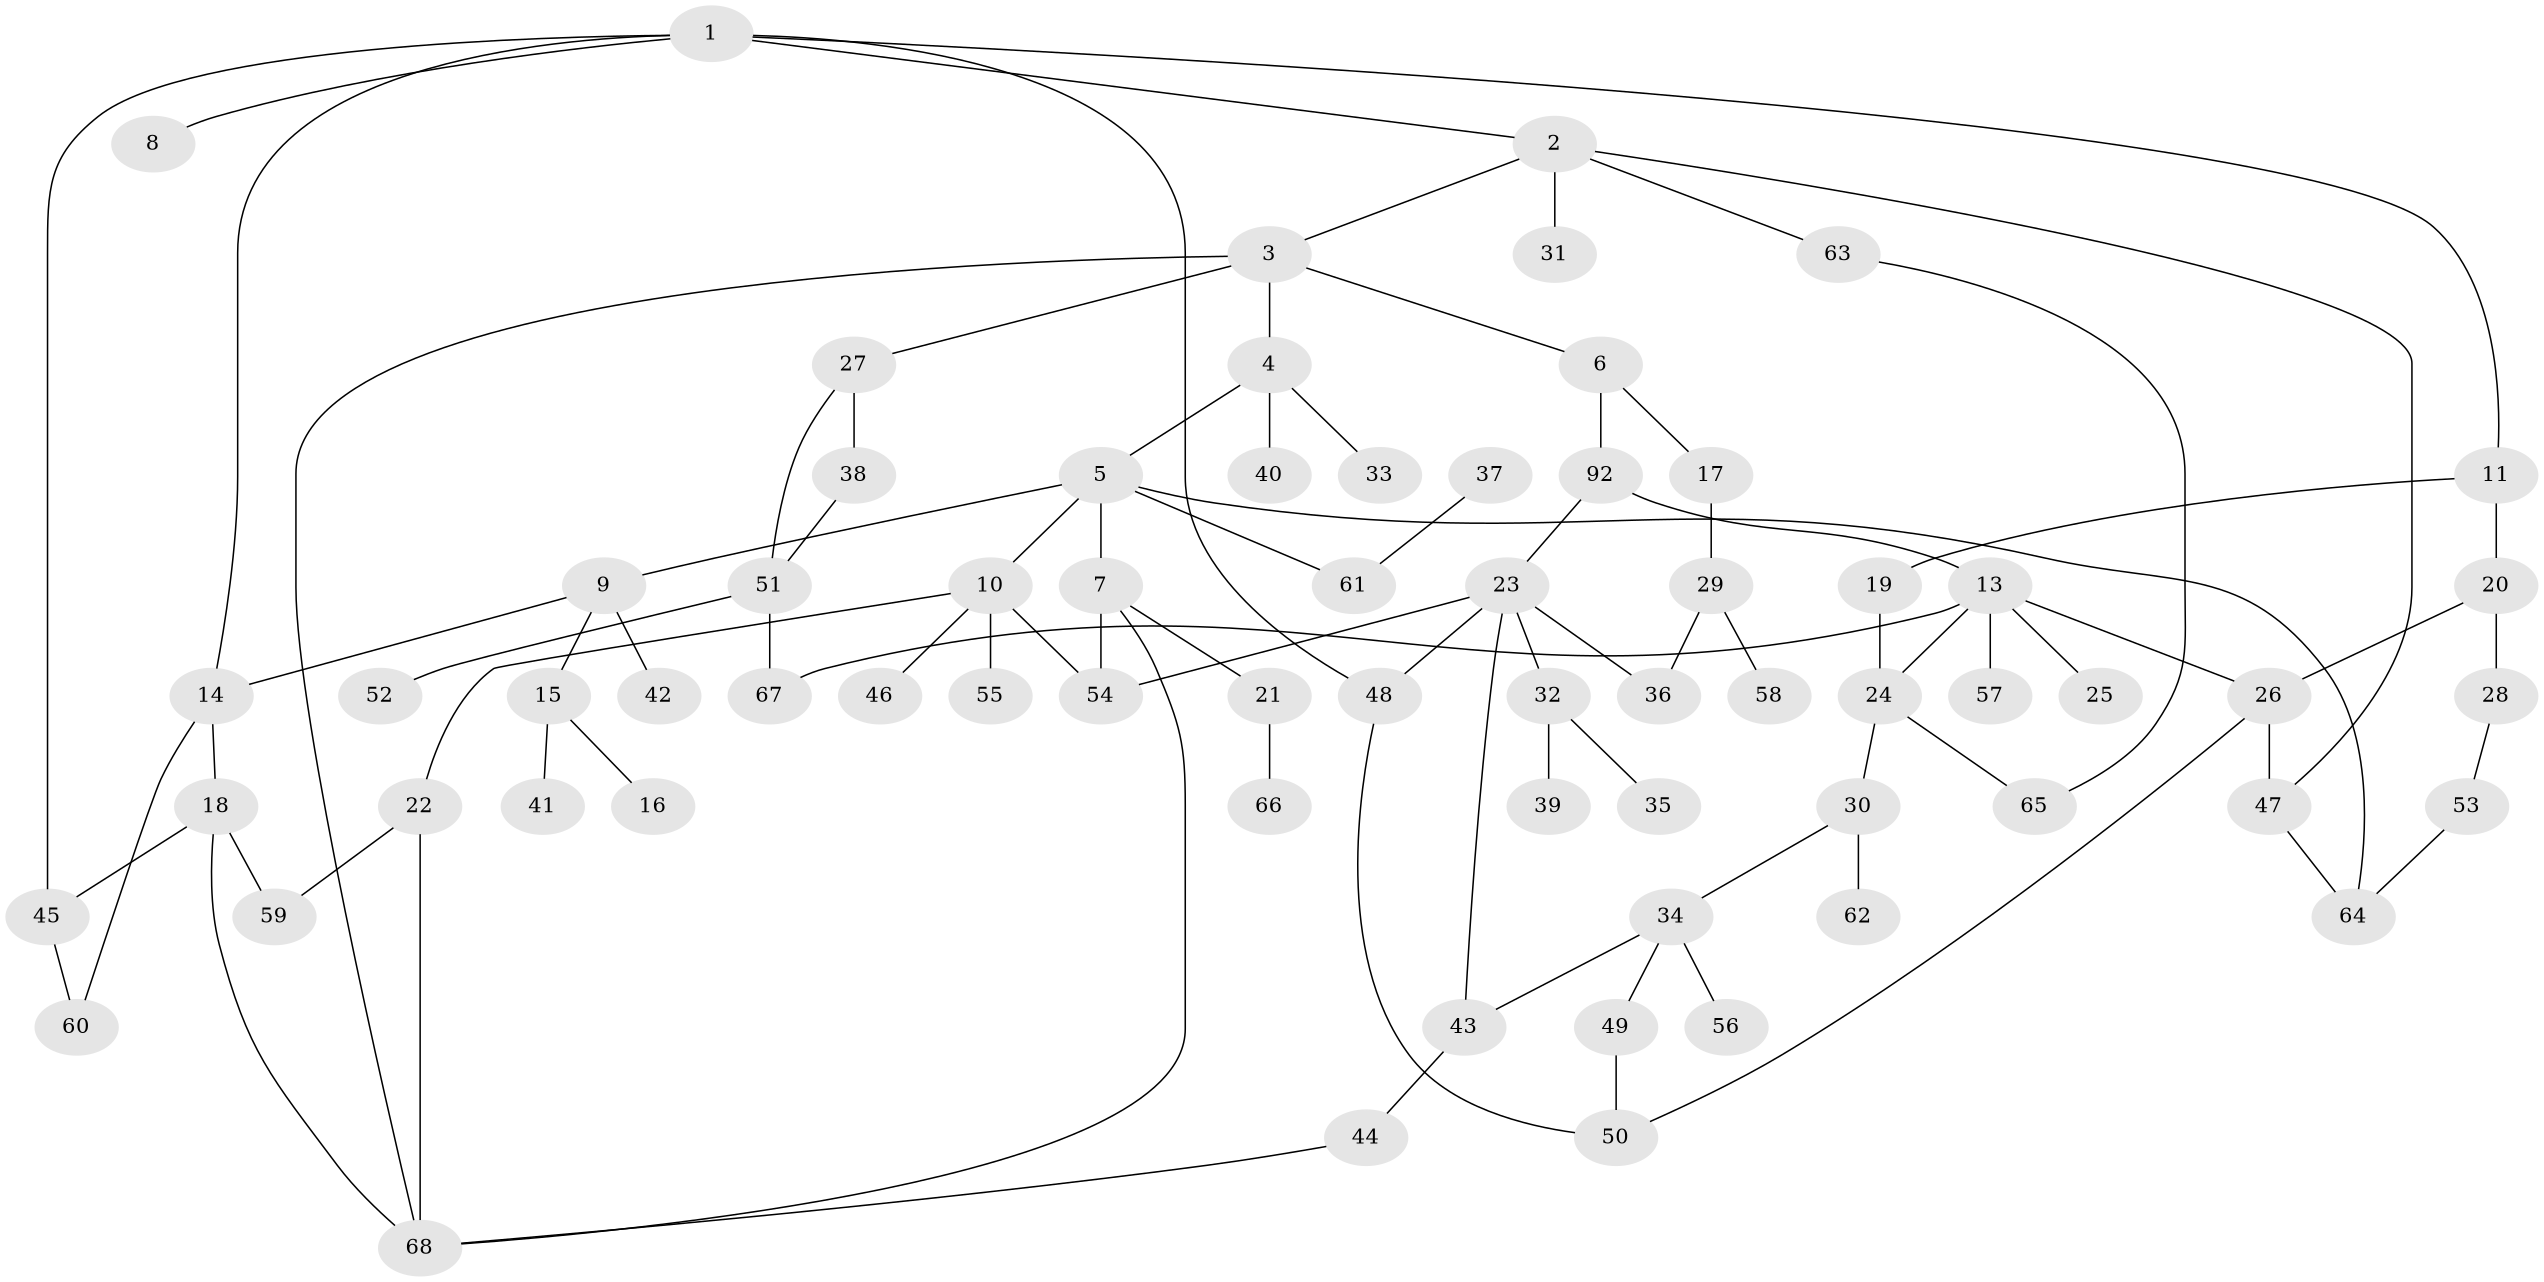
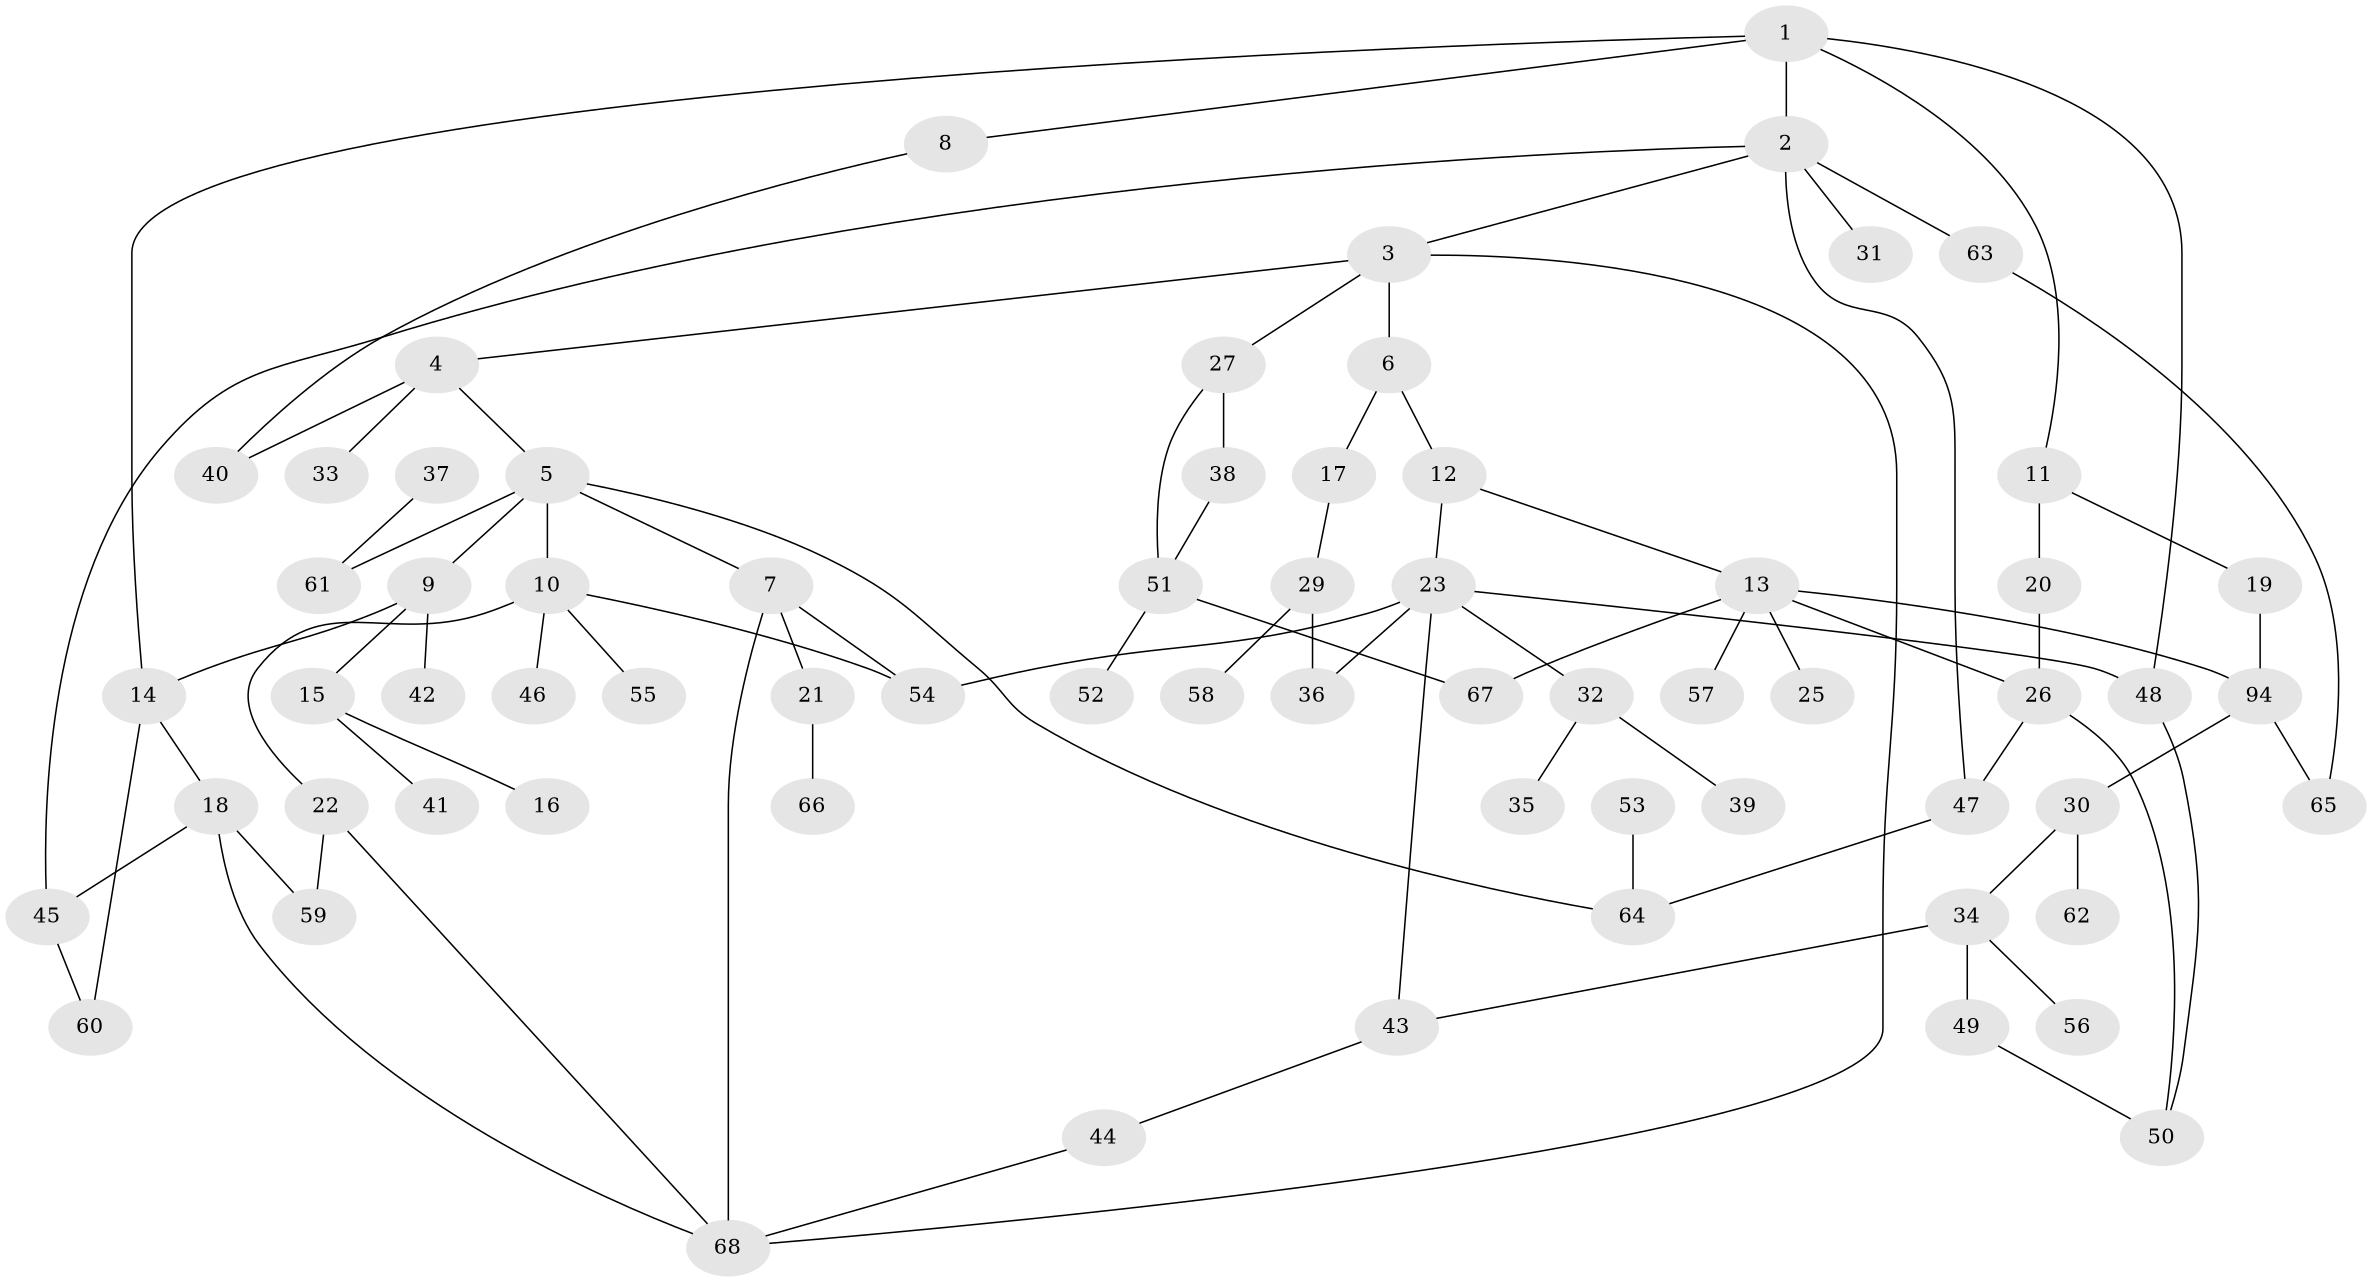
edge "1" -- "45": now "2" -- "45"
edge "8" -- "40": added
node "92": label "92" -> "12"
node "24": label "24" -> "94"
node "28": removed
